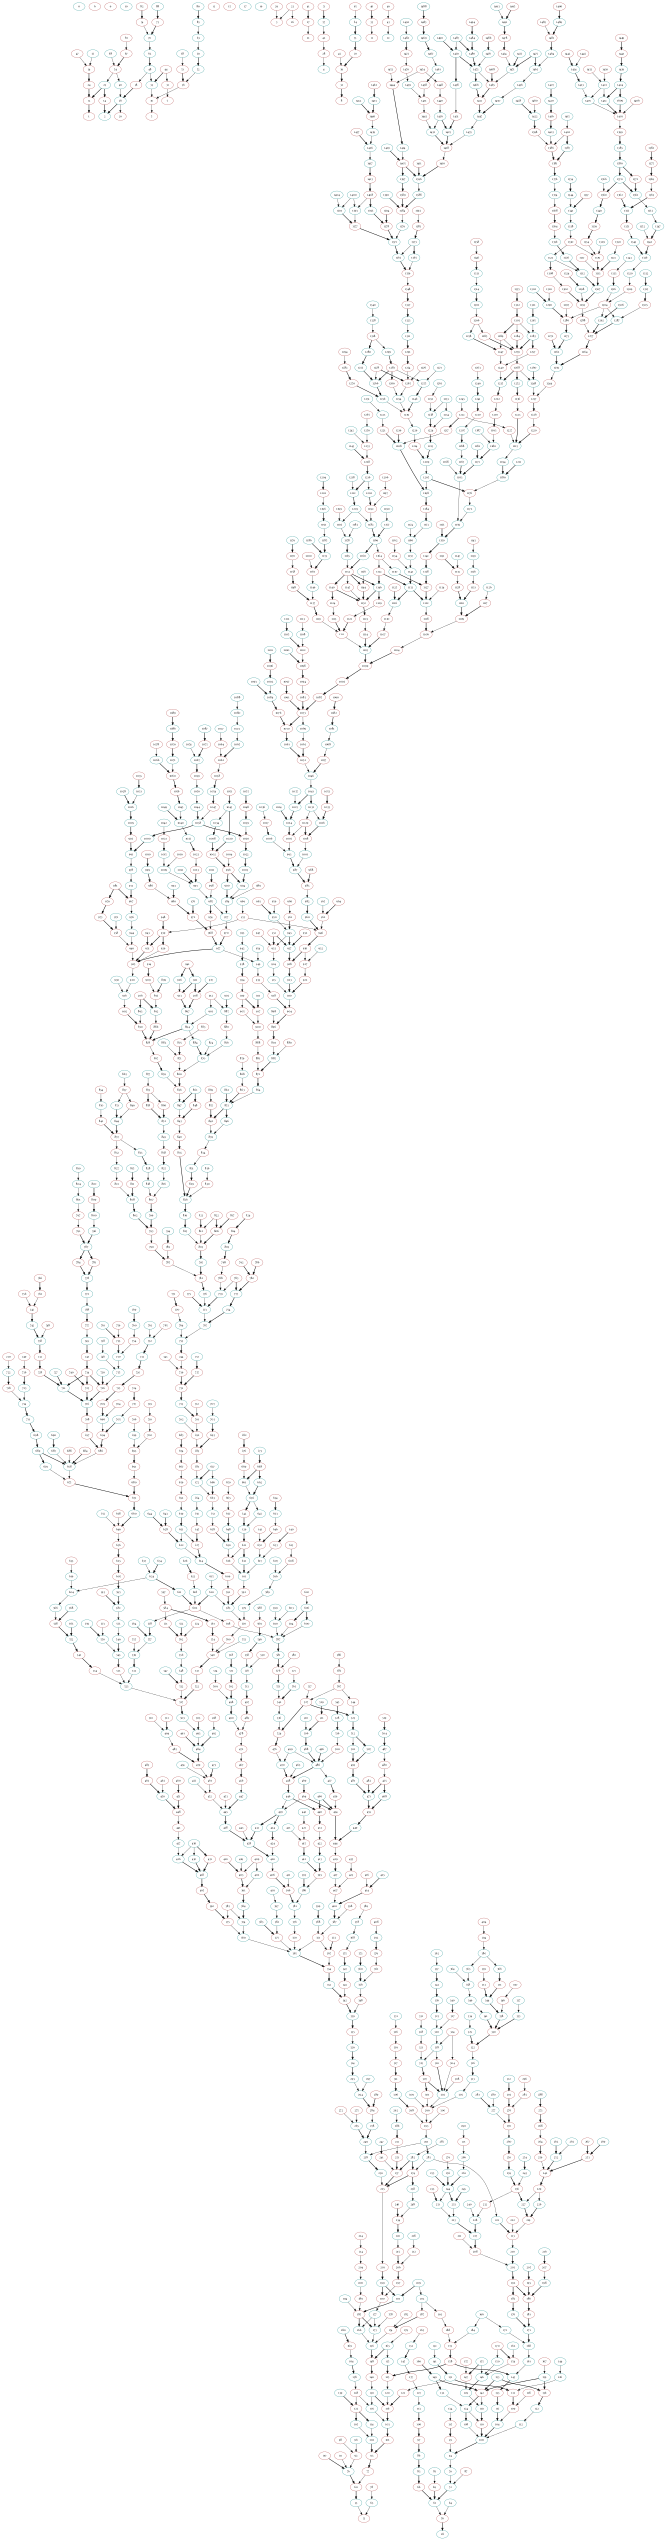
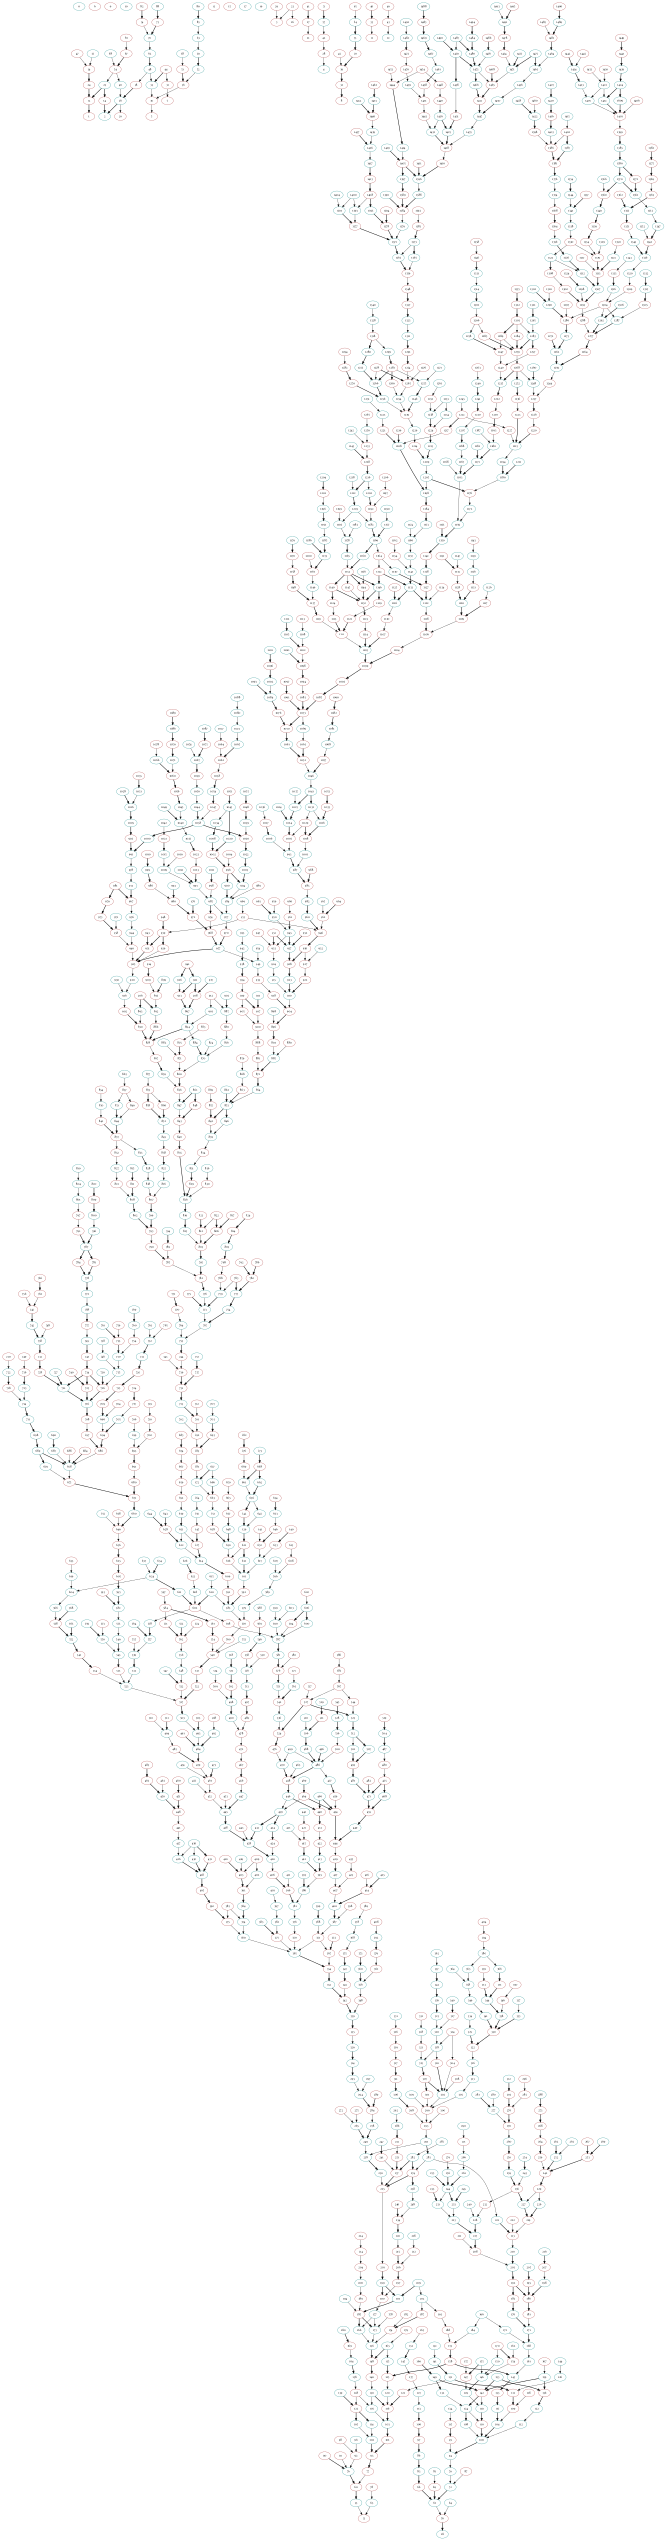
edge "181" -> "171": style bold -> solid
